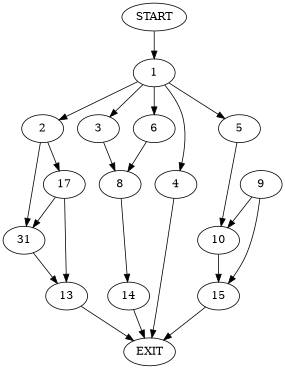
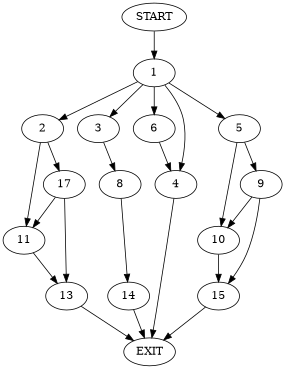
edge "6" -> "8": now "6" -> "4"
edge "5" -> "9": added
node "31": label "31" -> "11"
